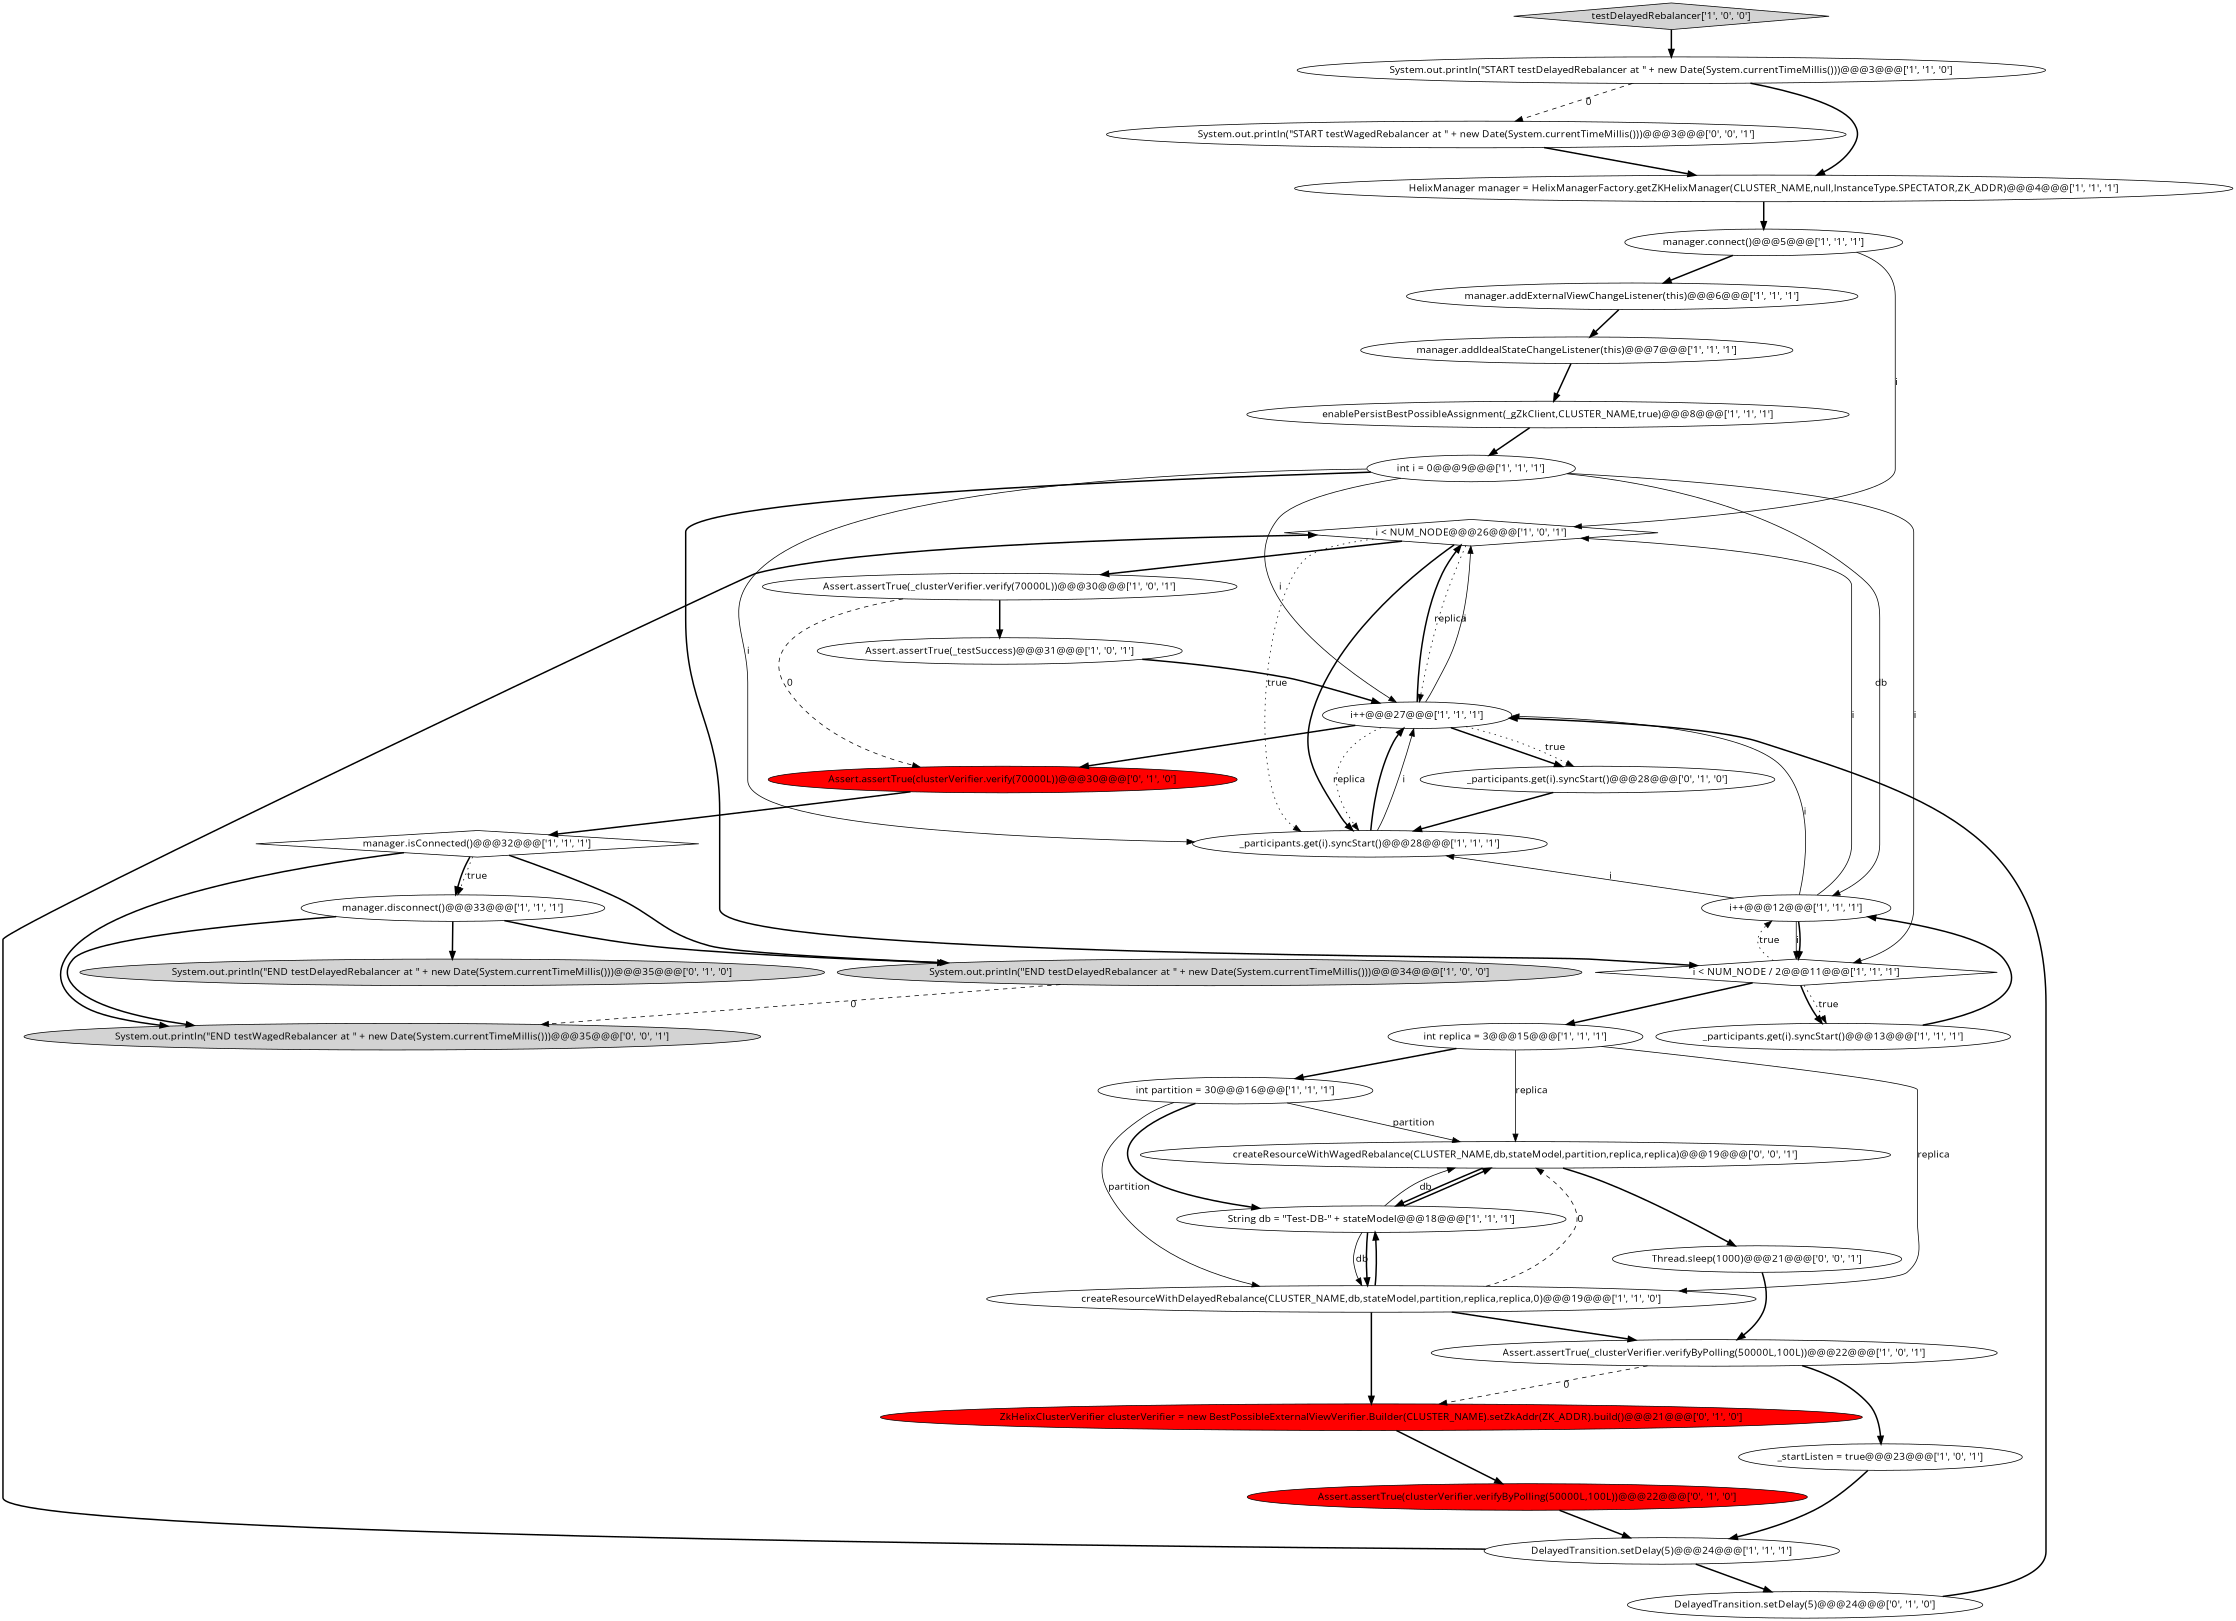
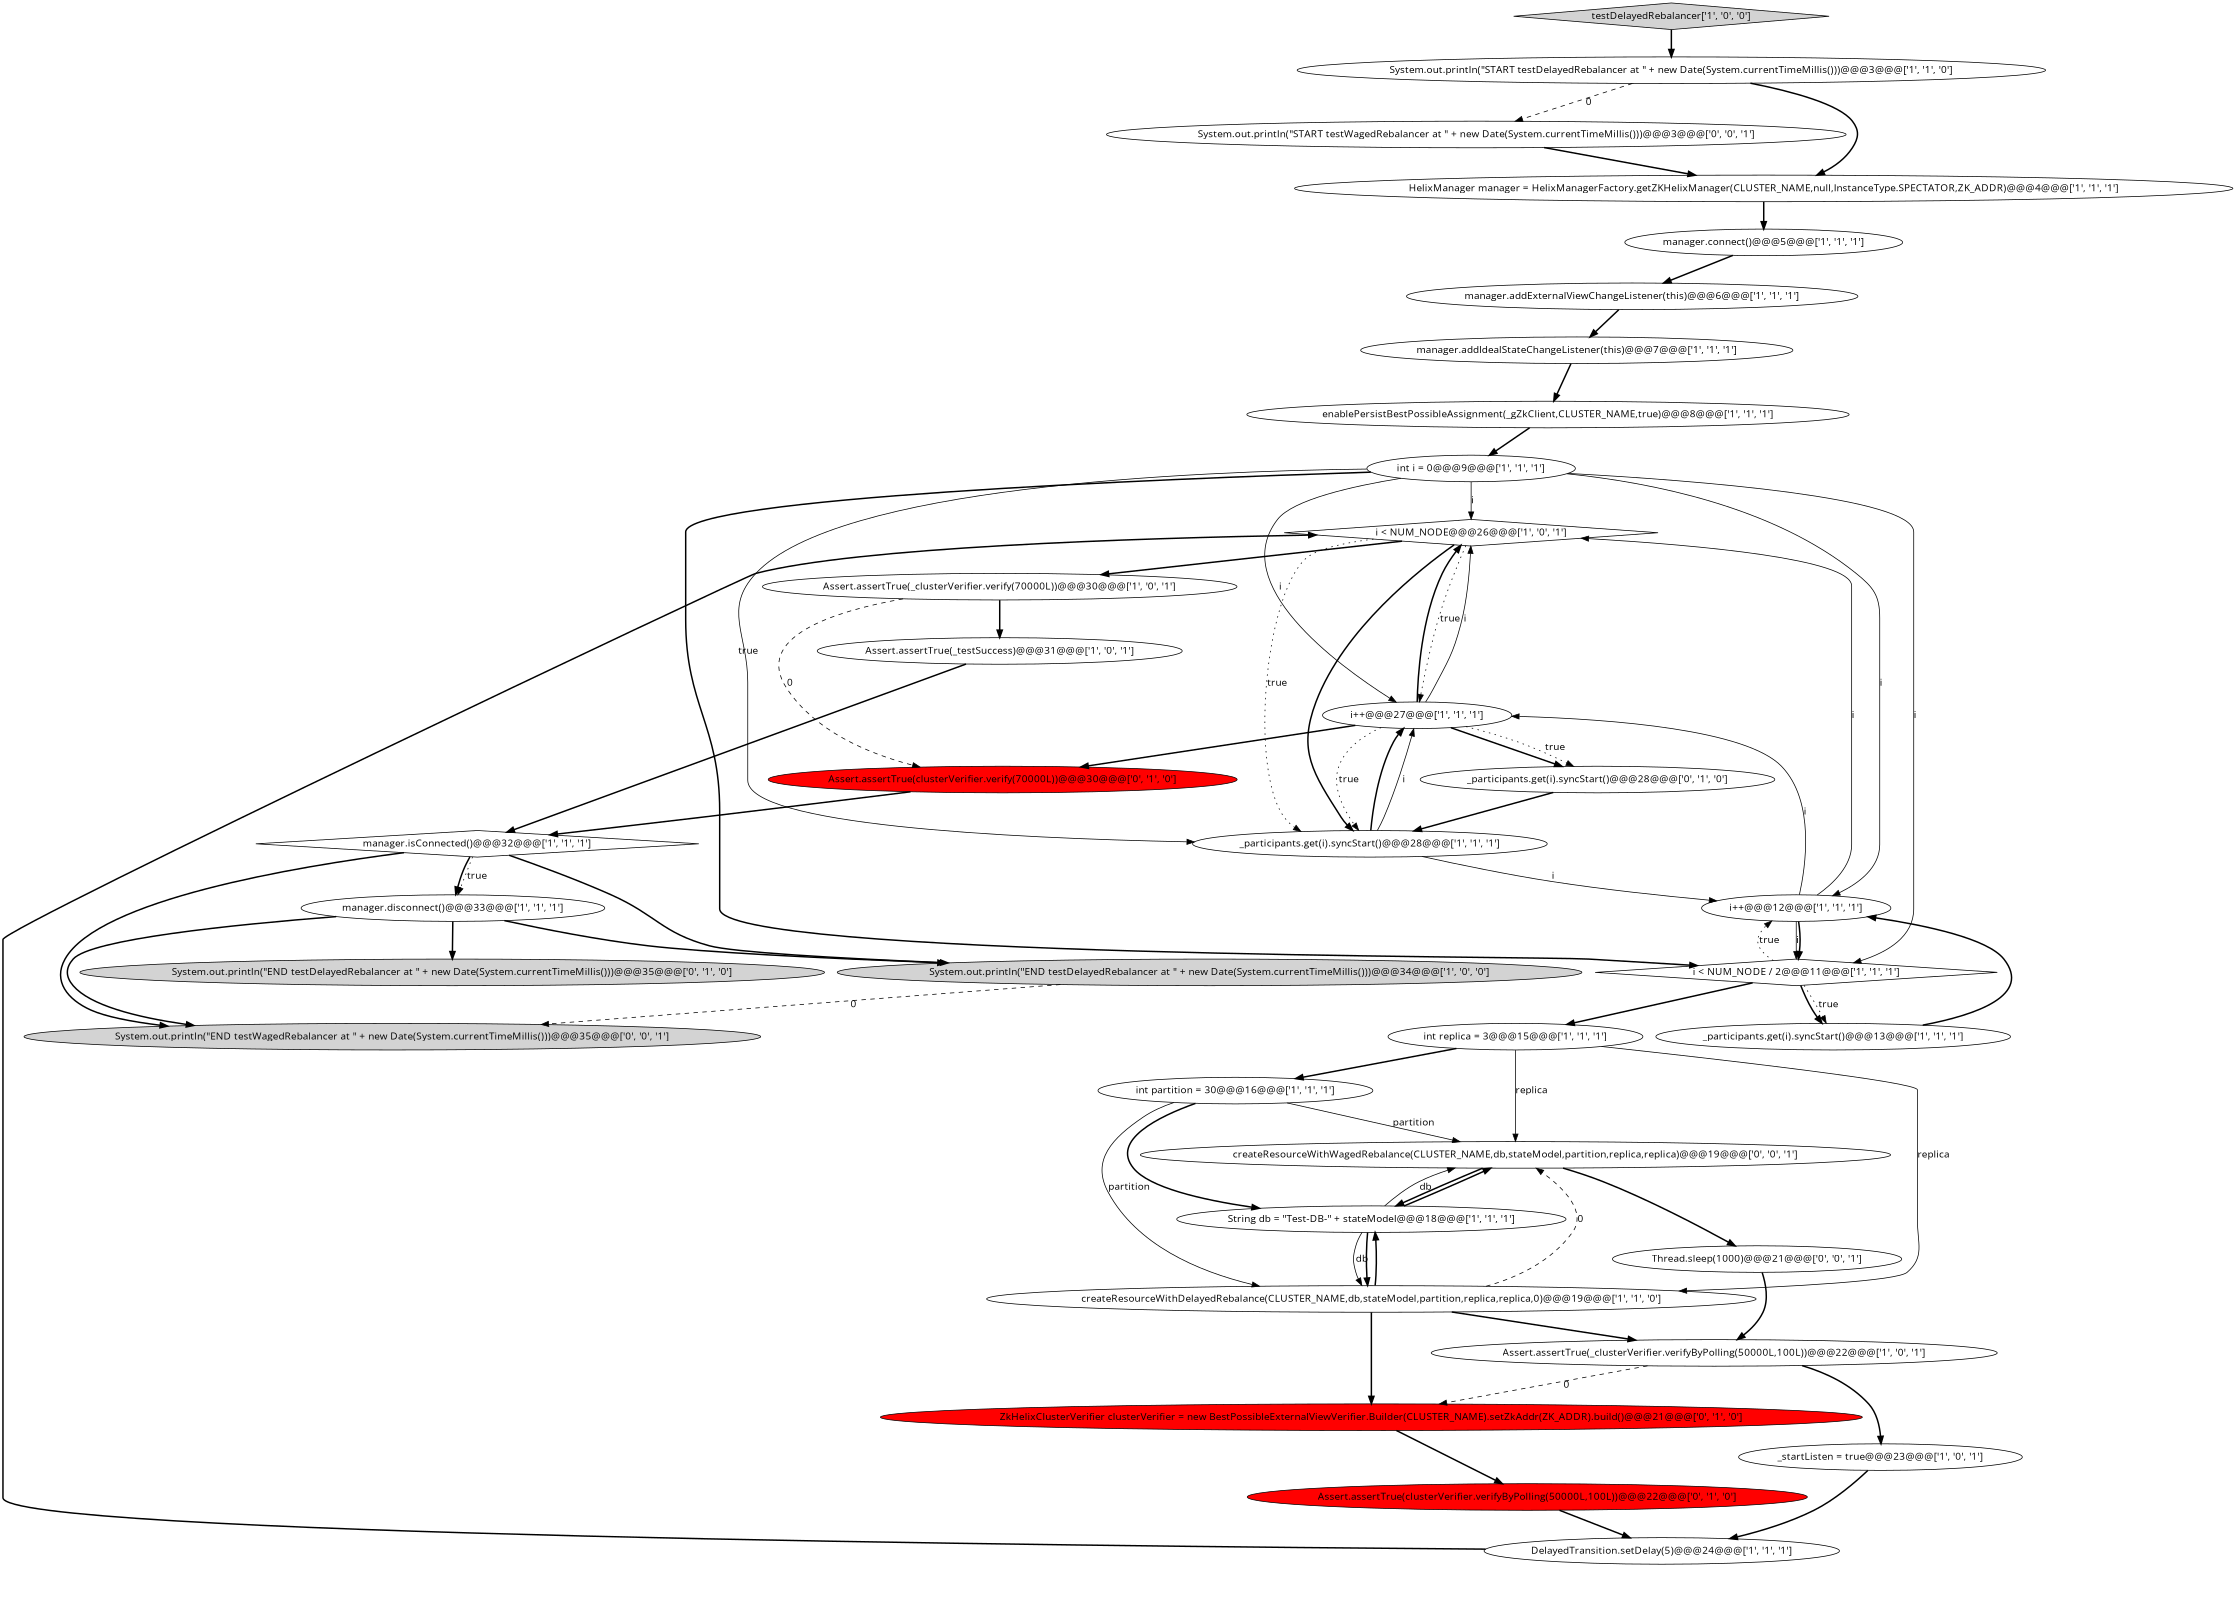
edge "manager.connect()@@@5@@@['1', '1', '1']" -> "i < NUM_NODE@@@26@@@['1', '0', '1']": now "int i = 0@@@9@@@['1', '1', '1']" -> "i < NUM_NODE@@@26@@@['1', '0', '1']"
edge "i < NUM_NODE@@@26@@@['1', '0', '1']" -> "i++@@@27@@@['1', '1', '1']": label "replica" -> "true"
edge "int i = 0@@@9@@@['1', '1', '1']" -> "_participants.get(i).syncStart()@@@28@@@['1', '1', '1']": label "i" -> "true"
edge "Assert.assertTrue(_testSuccess)@@@31@@@['1', '0', '1']" -> "i++@@@27@@@['1', '1', '1']": now "Assert.assertTrue(_testSuccess)@@@31@@@['1', '0', '1']" -> "manager.isConnected()@@@32@@@['1', '1', '1']"
edge "int i = 0@@@9@@@['1', '1', '1']" -> "i++@@@12@@@['1', '1', '1']": label "db" -> "i"
edge "i++@@@27@@@['1', '1', '1']" -> "_participants.get(i).syncStart()@@@28@@@['1', '1', '1']": label "replica" -> "true"
edge "i++@@@12@@@['1', '1', '1']" -> "_participants.get(i).syncStart()@@@28@@@['1', '1', '1']": reversed
node "DelayedTransition.setDelay(5)@@@24@@@['0', '1', '0']": removed
